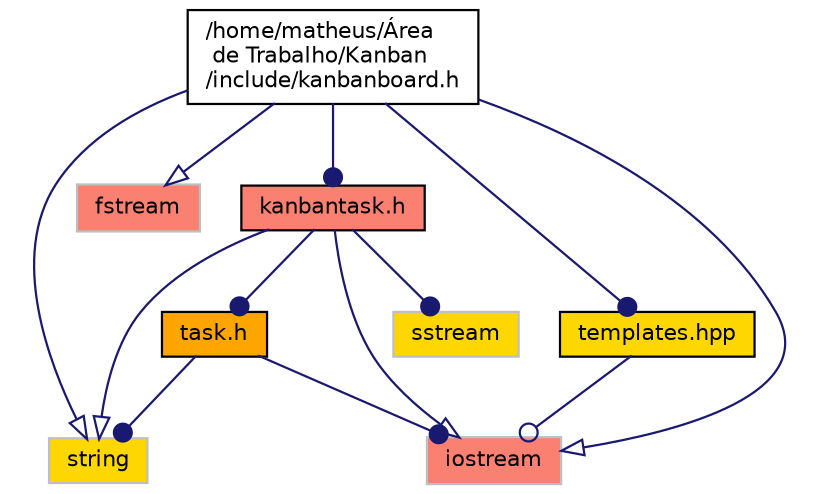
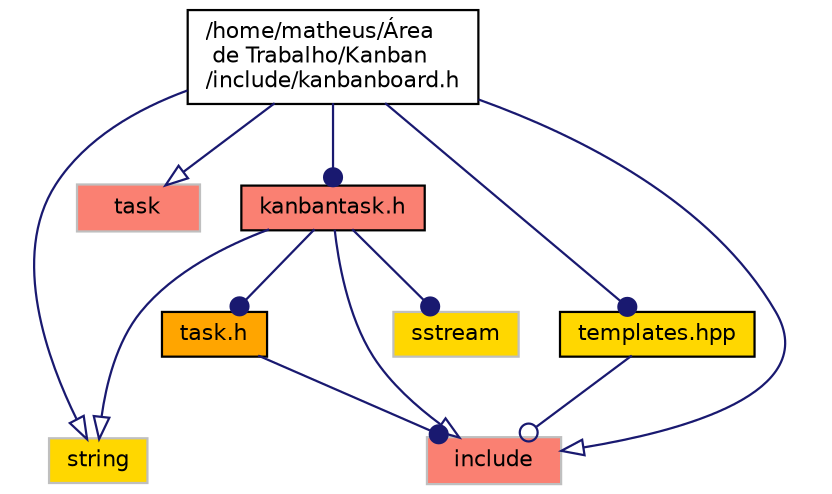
node "fstream": label "fstream" -> "task"
edge "task.h" -> "string": removed
node "iostream": label "iostream" -> "include"
